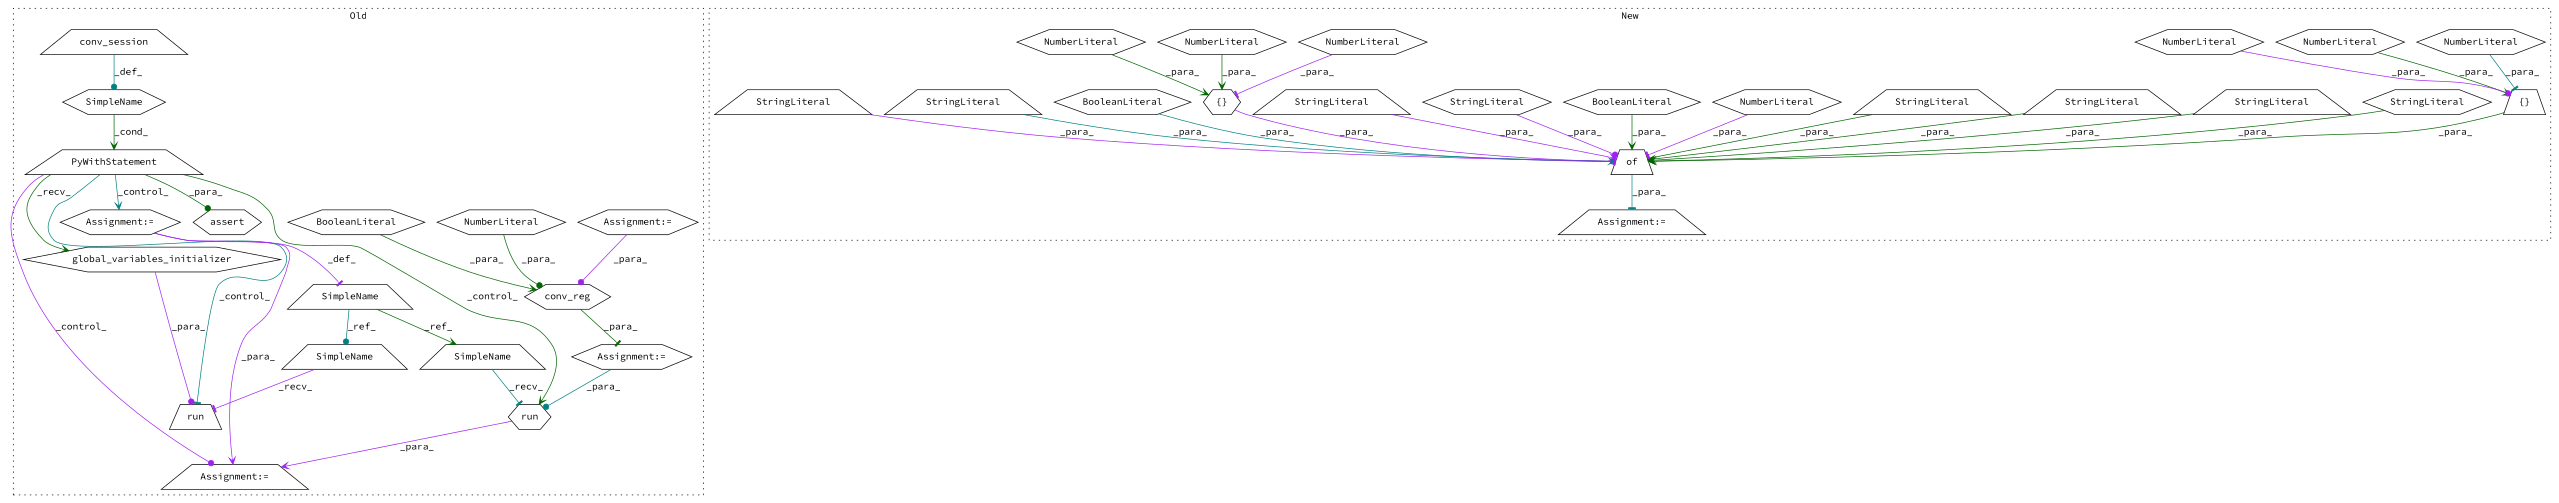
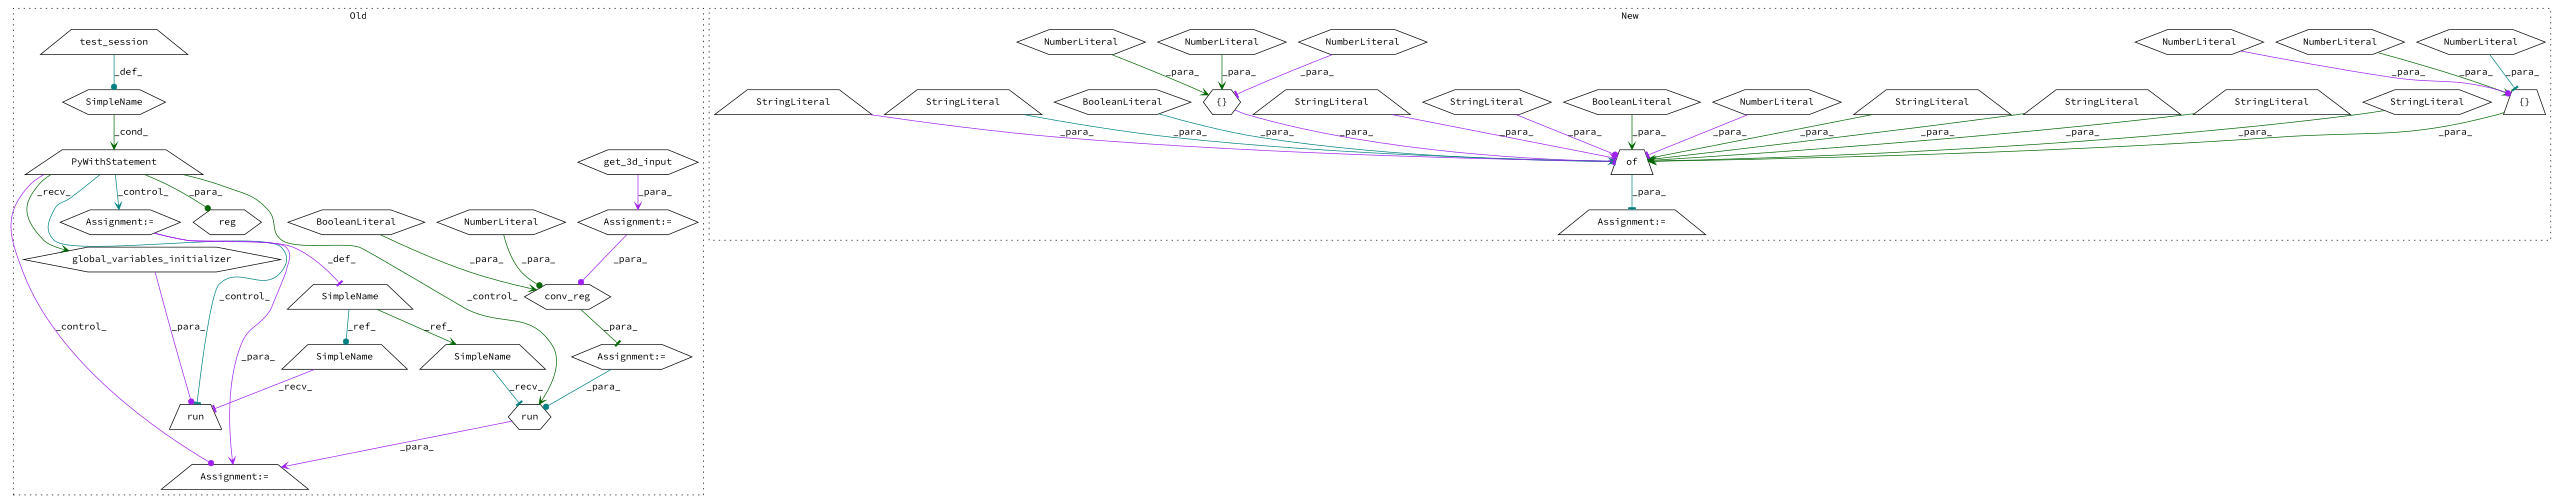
node "conv_session": label "conv_session" -> "test_session"
node "get_3d_input": added
node "assert": label "assert" -> "reg"
